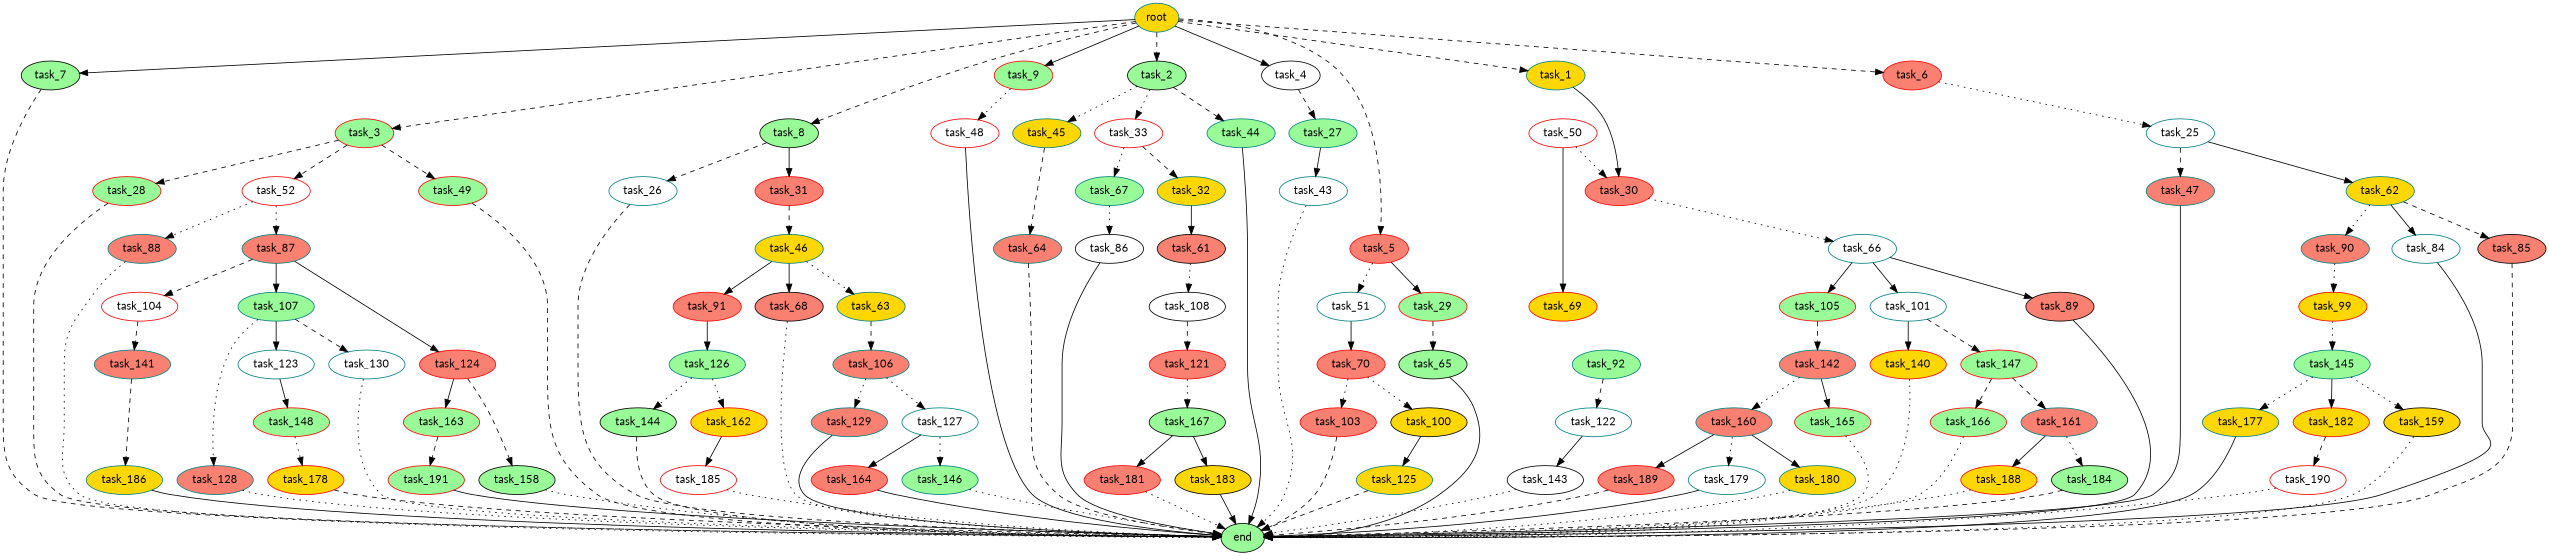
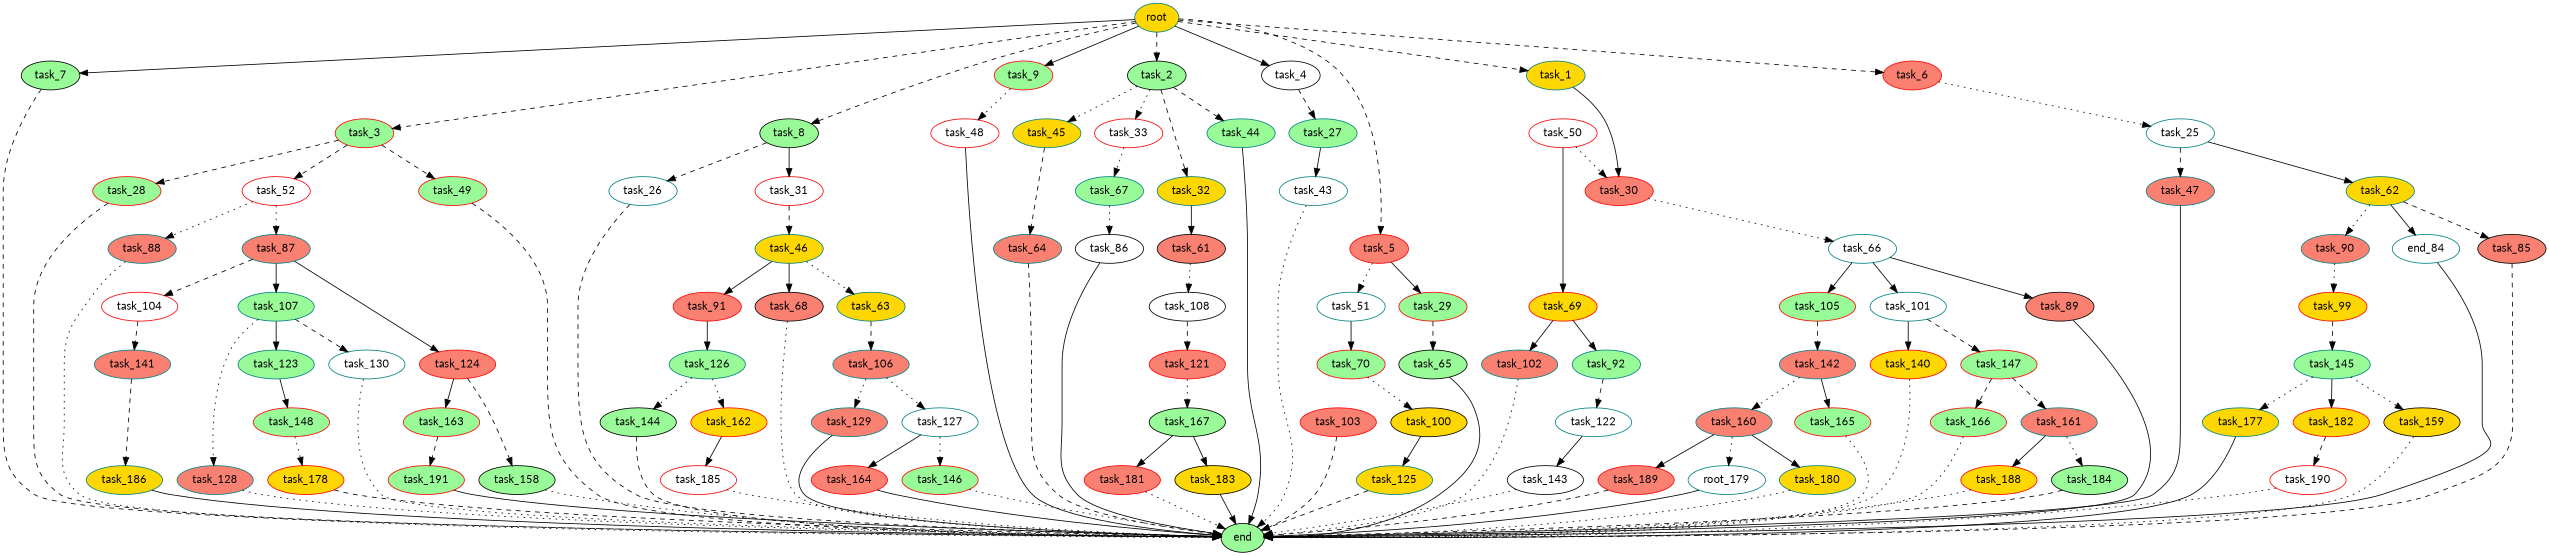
edge "task_33" -> "task_32": now "task_2" -> "task_32"
node "task_31": fillcolor salmon -> white
node "task_84": label "task_84" -> "end_84"
edge "task_69" -> "task_92": added
edge "task_99" -> "task_145": style dotted -> dashed
node "task_123": fillcolor white -> palegreen
node "task_70": fillcolor salmon -> palegreen
node "task_102": added
edge "task_70" -> "task_103": removed
node "task_146": color teal -> red
node "task_179": label "task_179" -> "root_179"
